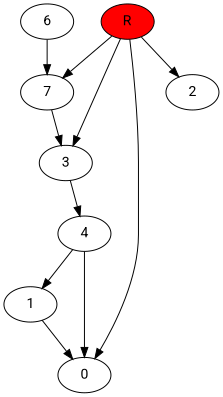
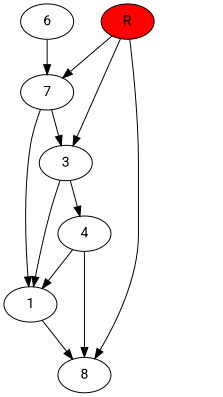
node "2": removed
edge "7" -> "1": added
edge "3" -> "1": added
node "0": label "0" -> "8"
